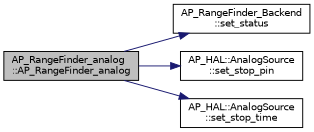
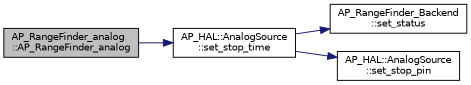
edge "AP_RangeFinder_analog ::AP_RangeFinder_analog" -> "AP_RangeFinder_Backend ::set_status": now "AP_HAL::AnalogSource ::set_stop_time" -> "AP_RangeFinder_Backend ::set_status"
edge "AP_RangeFinder_analog ::AP_RangeFinder_analog" -> "AP_HAL::AnalogSource ::set_stop_pin": now "AP_HAL::AnalogSource ::set_stop_time" -> "AP_HAL::AnalogSource ::set_stop_pin"
